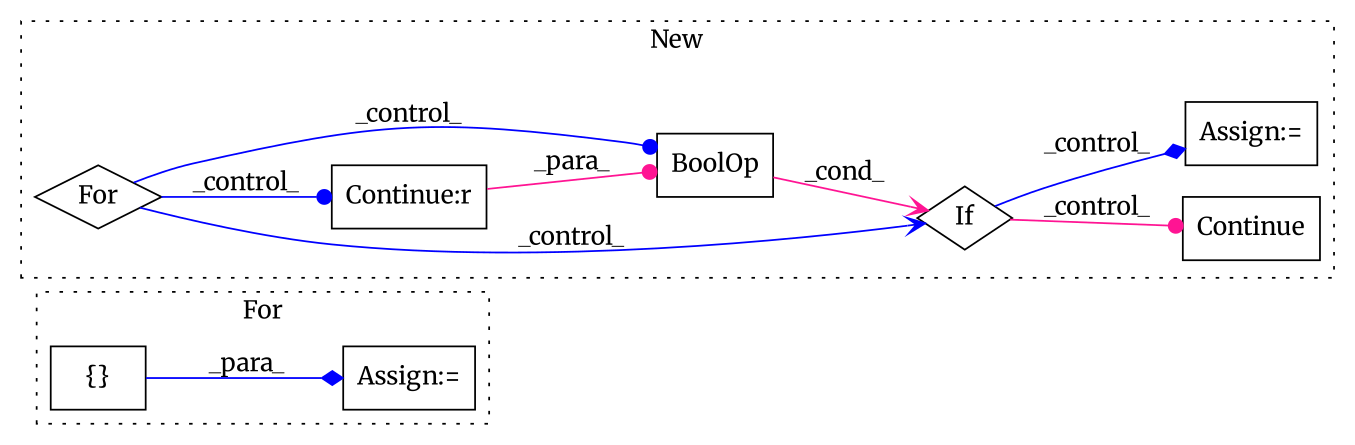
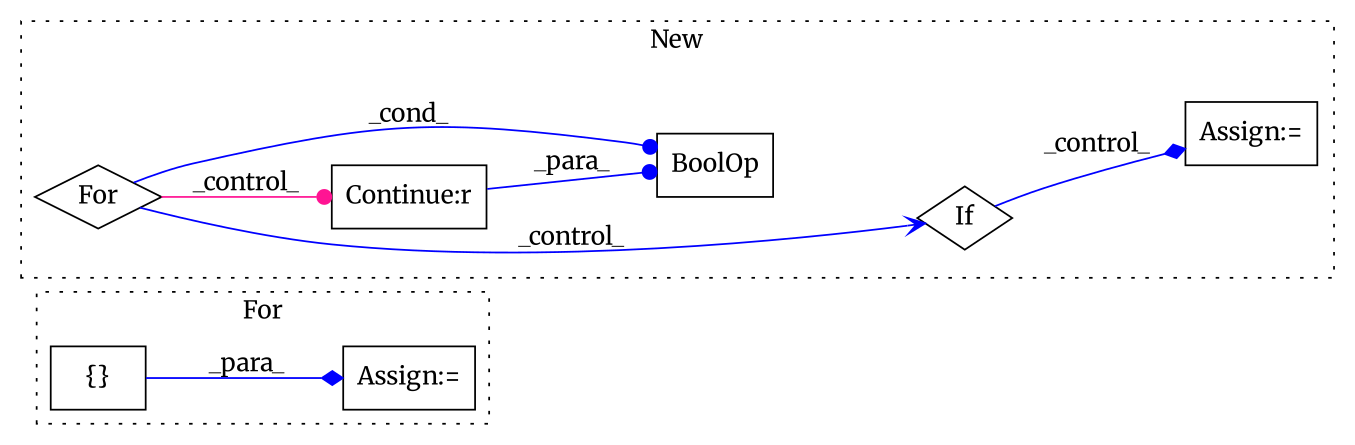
edge "For" -> "BoolOp": label "_control_" -> "_cond_"
edge "Continue:r" -> "BoolOp": color deeppink -> blue
edge "BoolOp" -> "If": removed, label "_cond_"
edge "For" -> "Continue:r": color blue -> deeppink
node "Continue": removed
